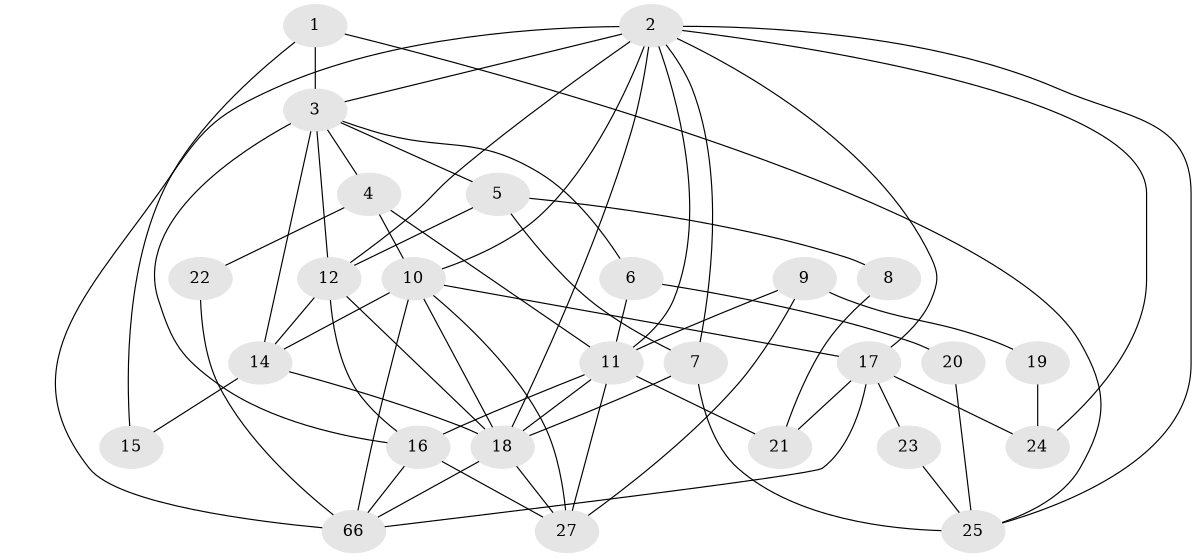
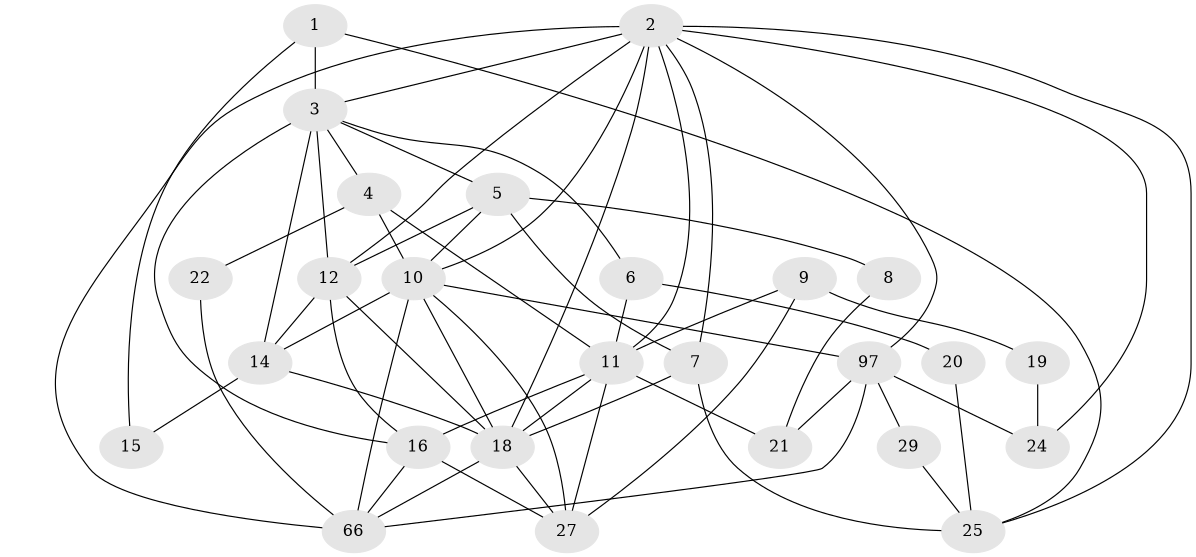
edge "5" -- "10": added
node "17": label "17" -> "97"
node "23": label "23" -> "29"
